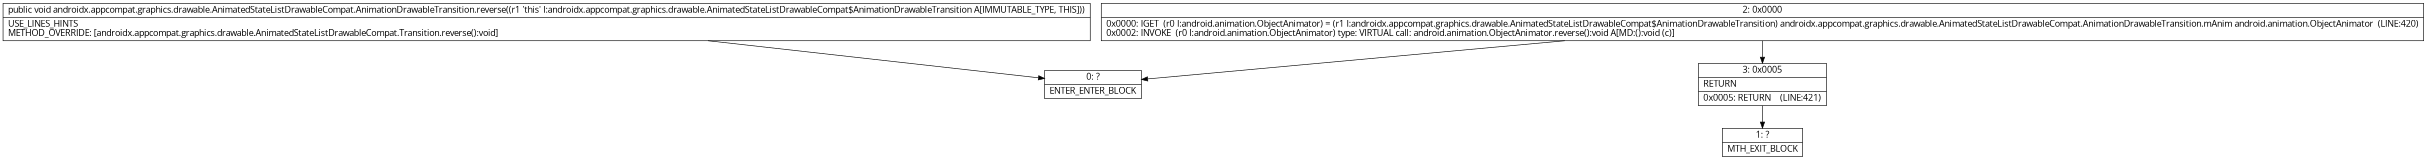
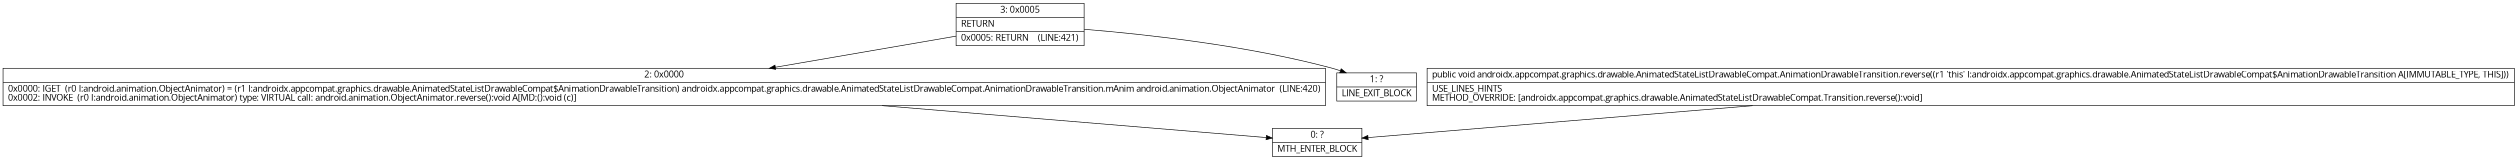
edge "2: 0x0000" -> "3: 0x0005": reversed
node "0: ?": text "ENTER_ENTER_BLOCK" -> "MTH_ENTER_BLOCK"
node "1: ?": text "MTH_EXIT_BLOCK" -> "LINE_EXIT_BLOCK"
